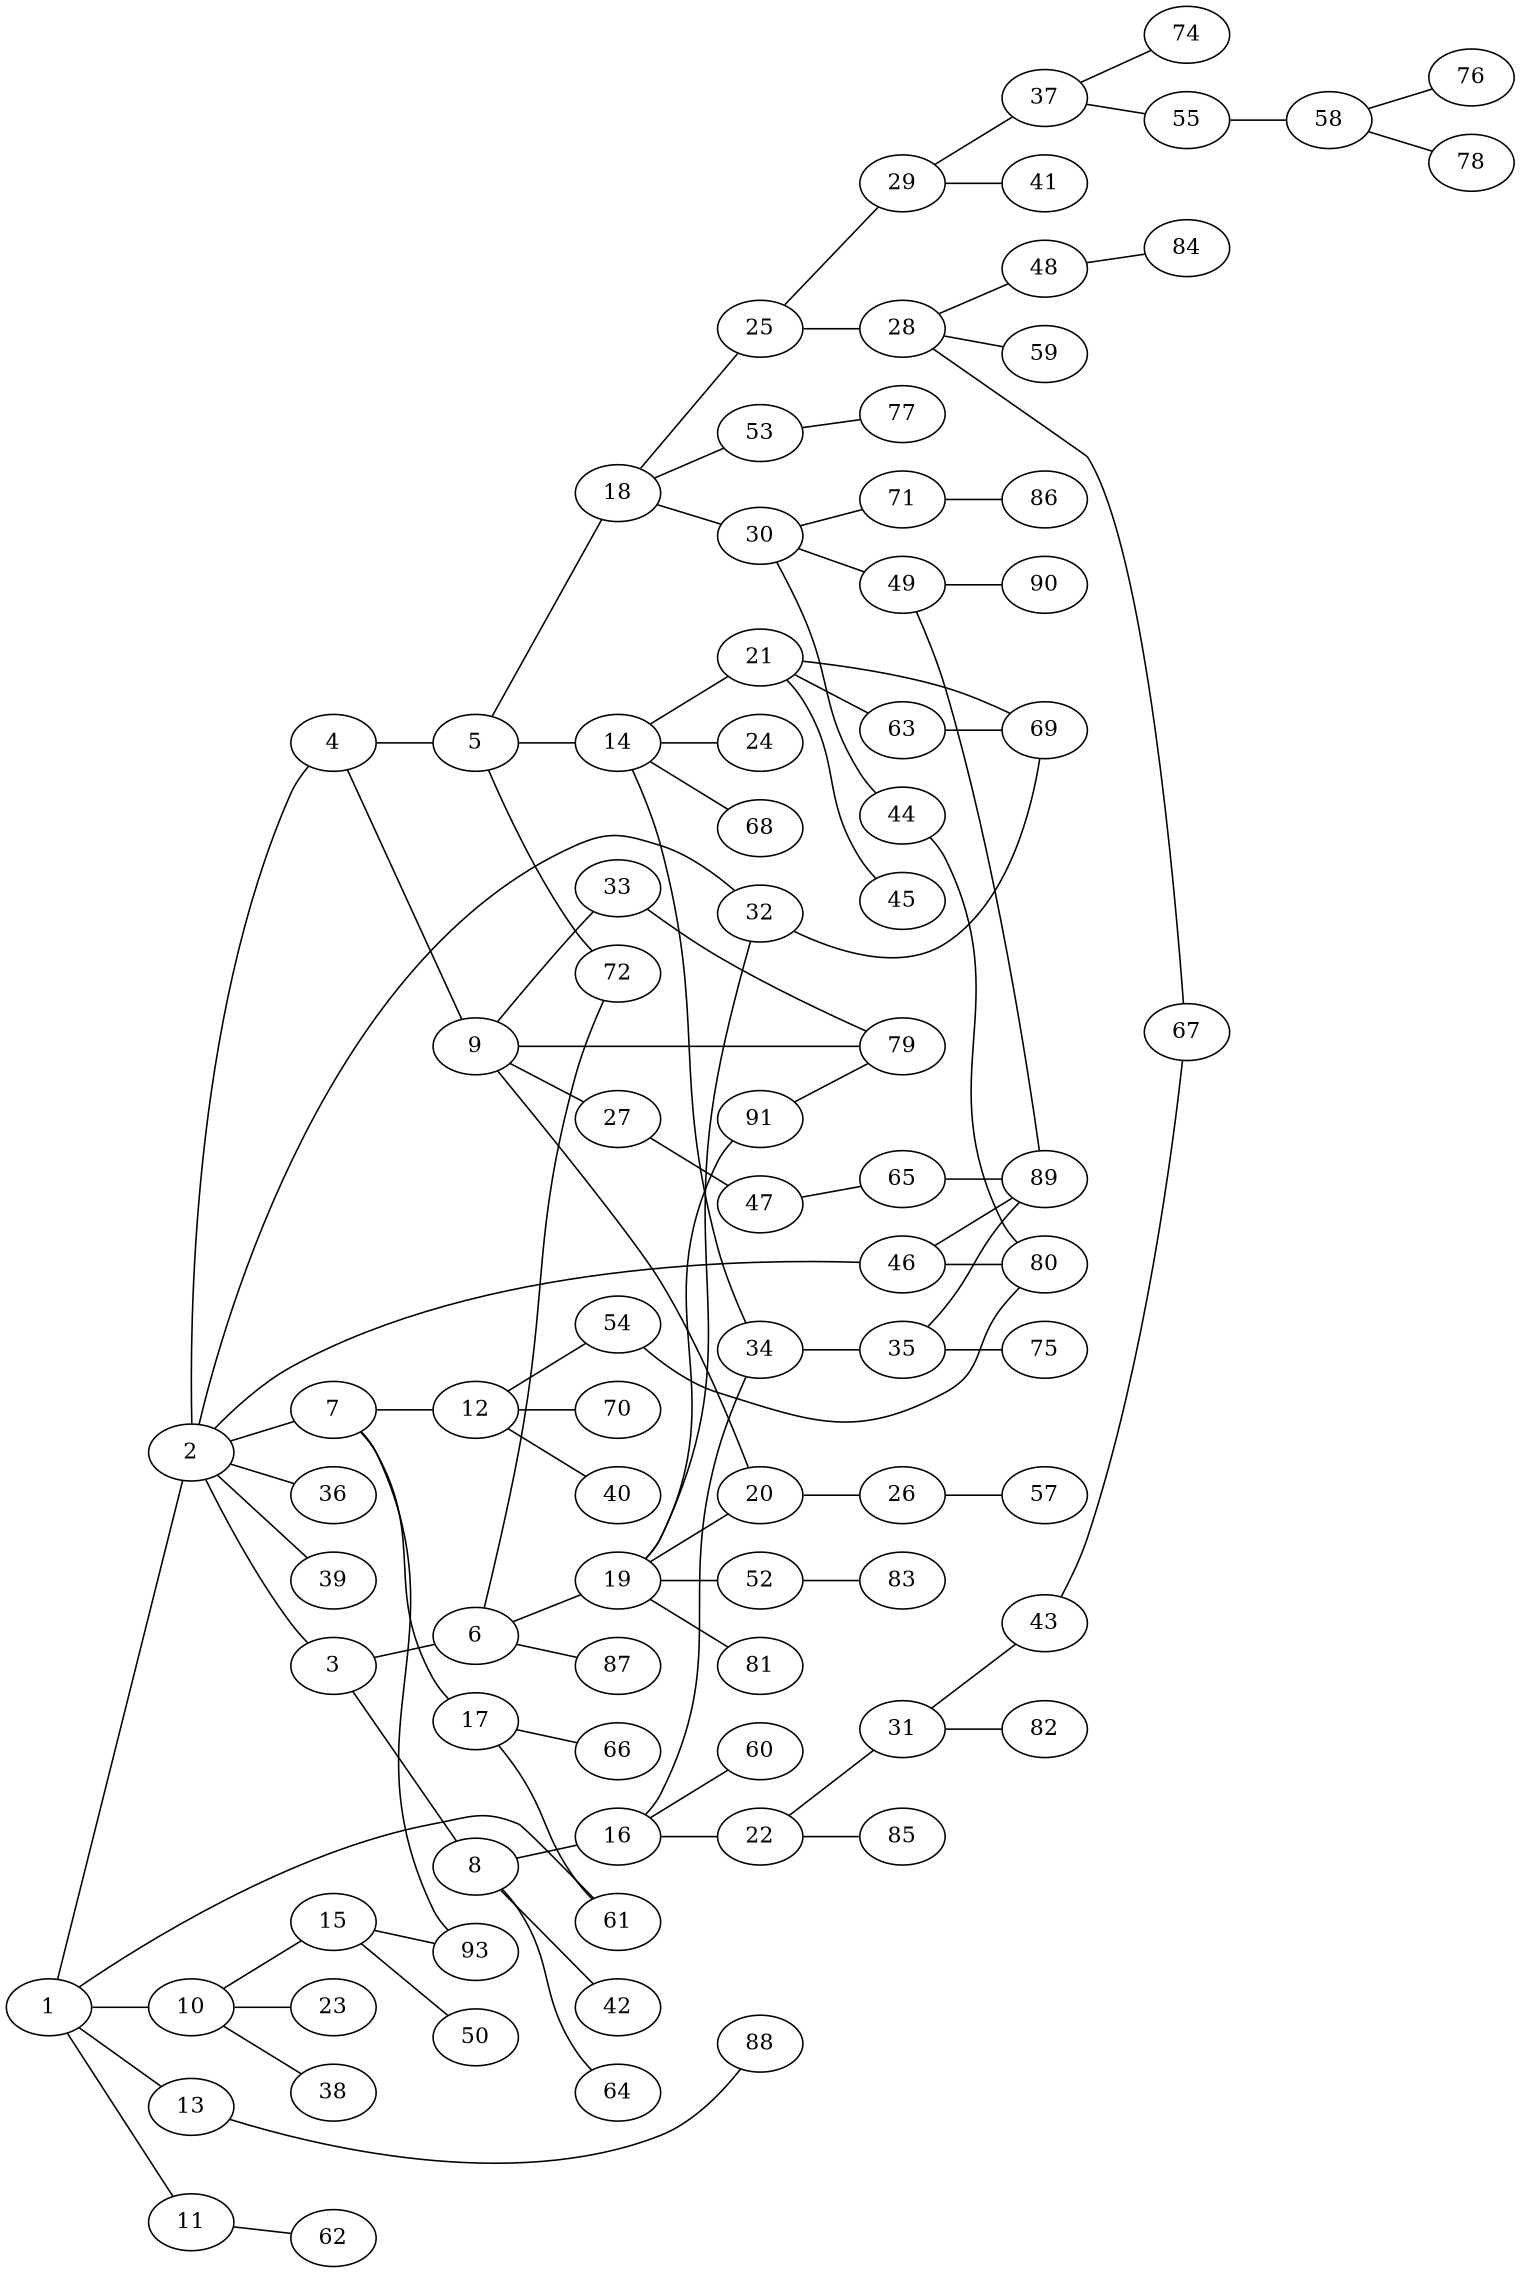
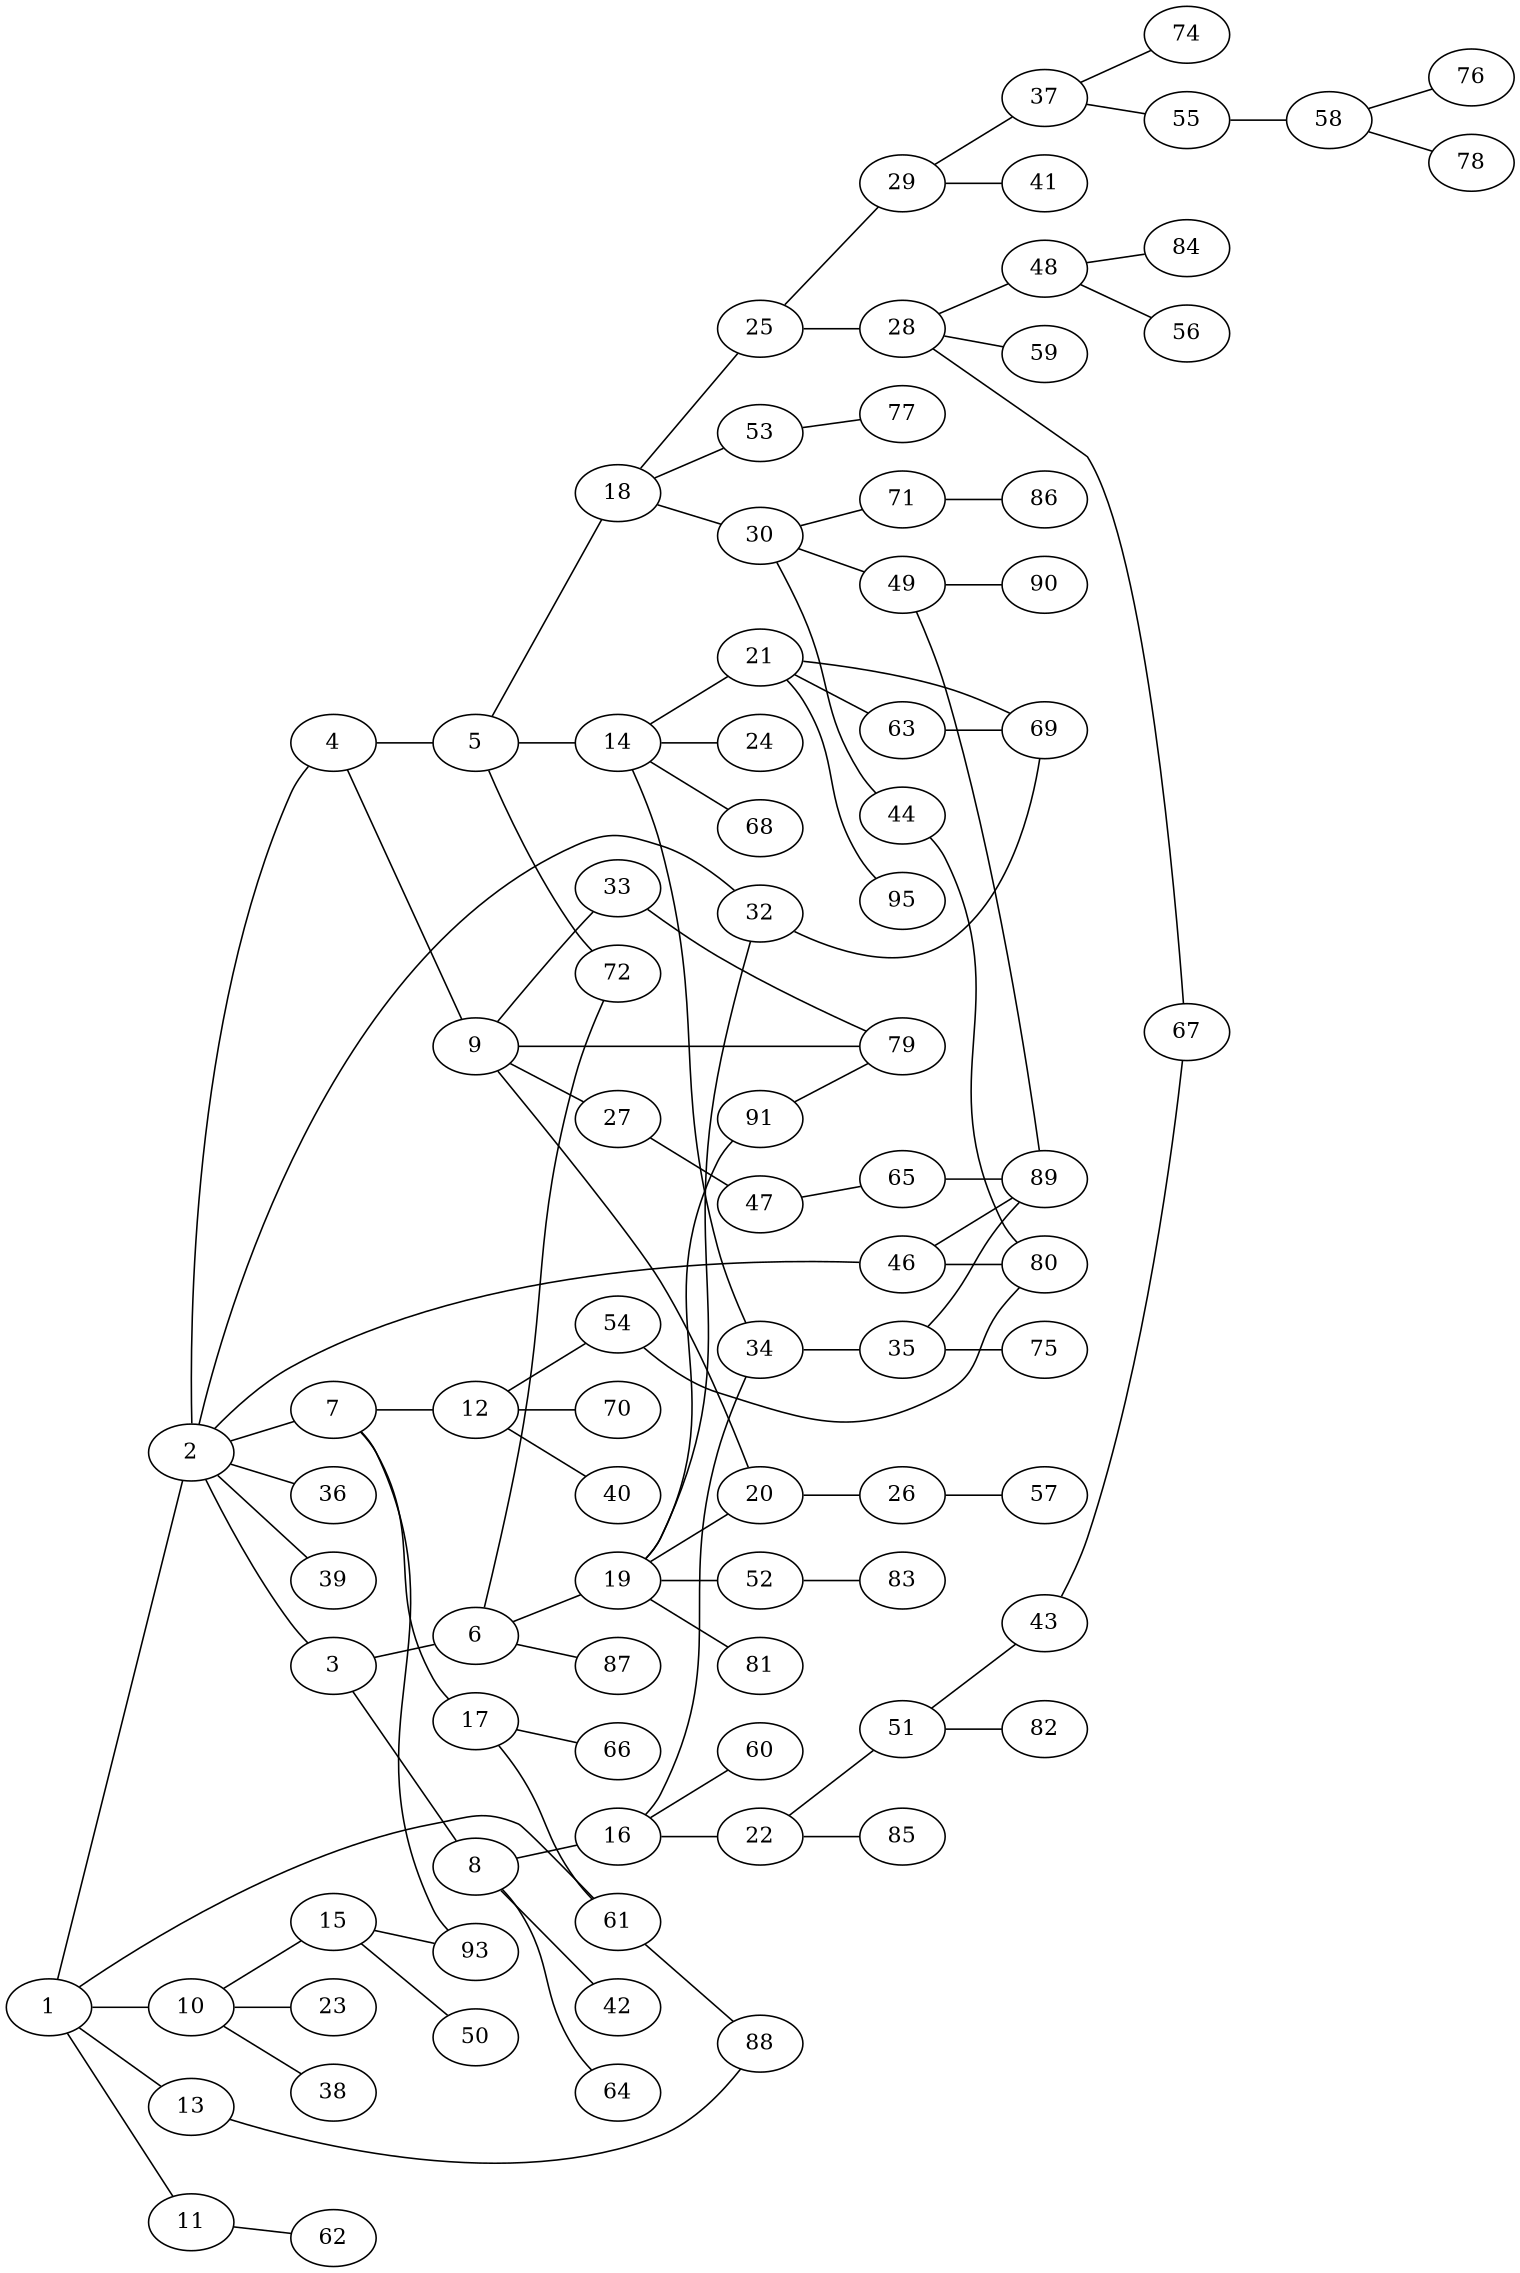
node "56": added
node "45": label "45" -> "95"
node "31": label "31" -> "51"
edge "61" -- "88": added
